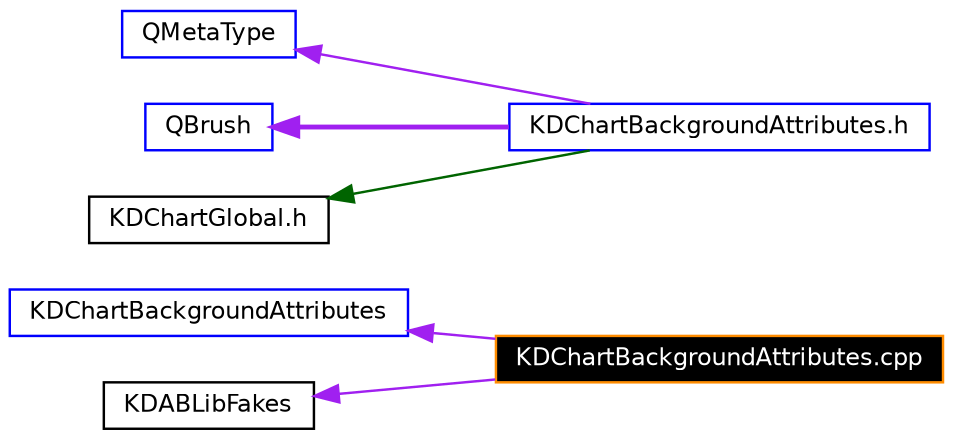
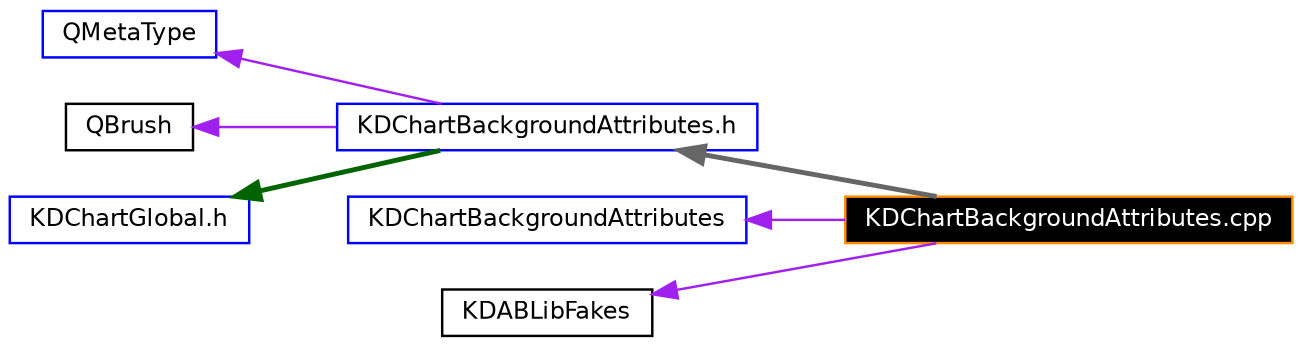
node "QBrush": color blue -> black
edge "KDChartBackgroundAttributes.h" -> "QBrush": style bold -> solid
edge "KDChartBackgroundAttributes.h" -> "KDChartGlobal.h": style solid -> bold
edge "KDChartBackgroundAttributes.cpp" -> "KDChartBackgroundAttributes.h": added
node "KDChartGlobal.h": color black -> blue
